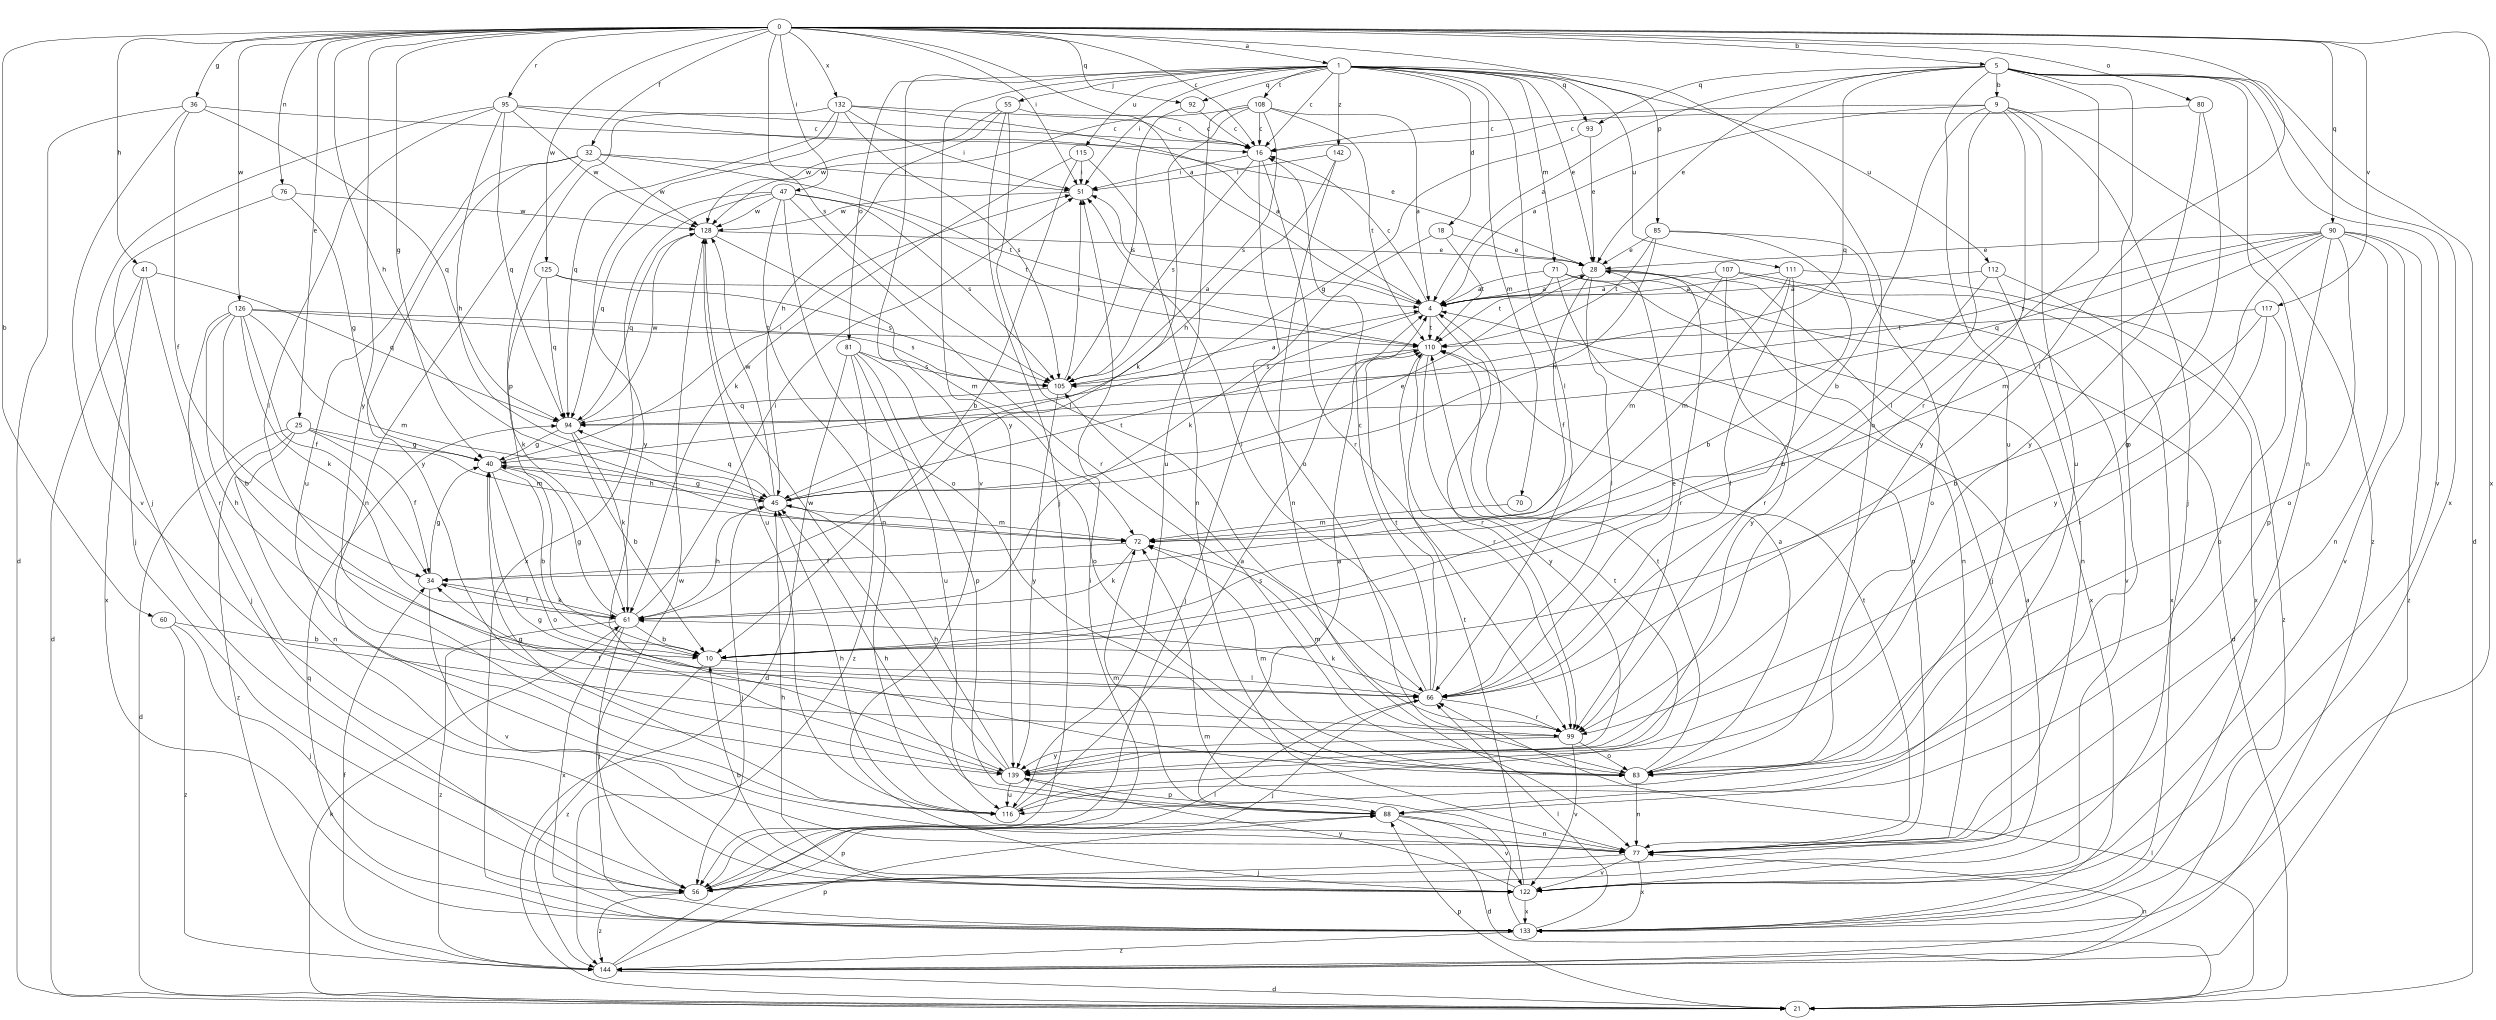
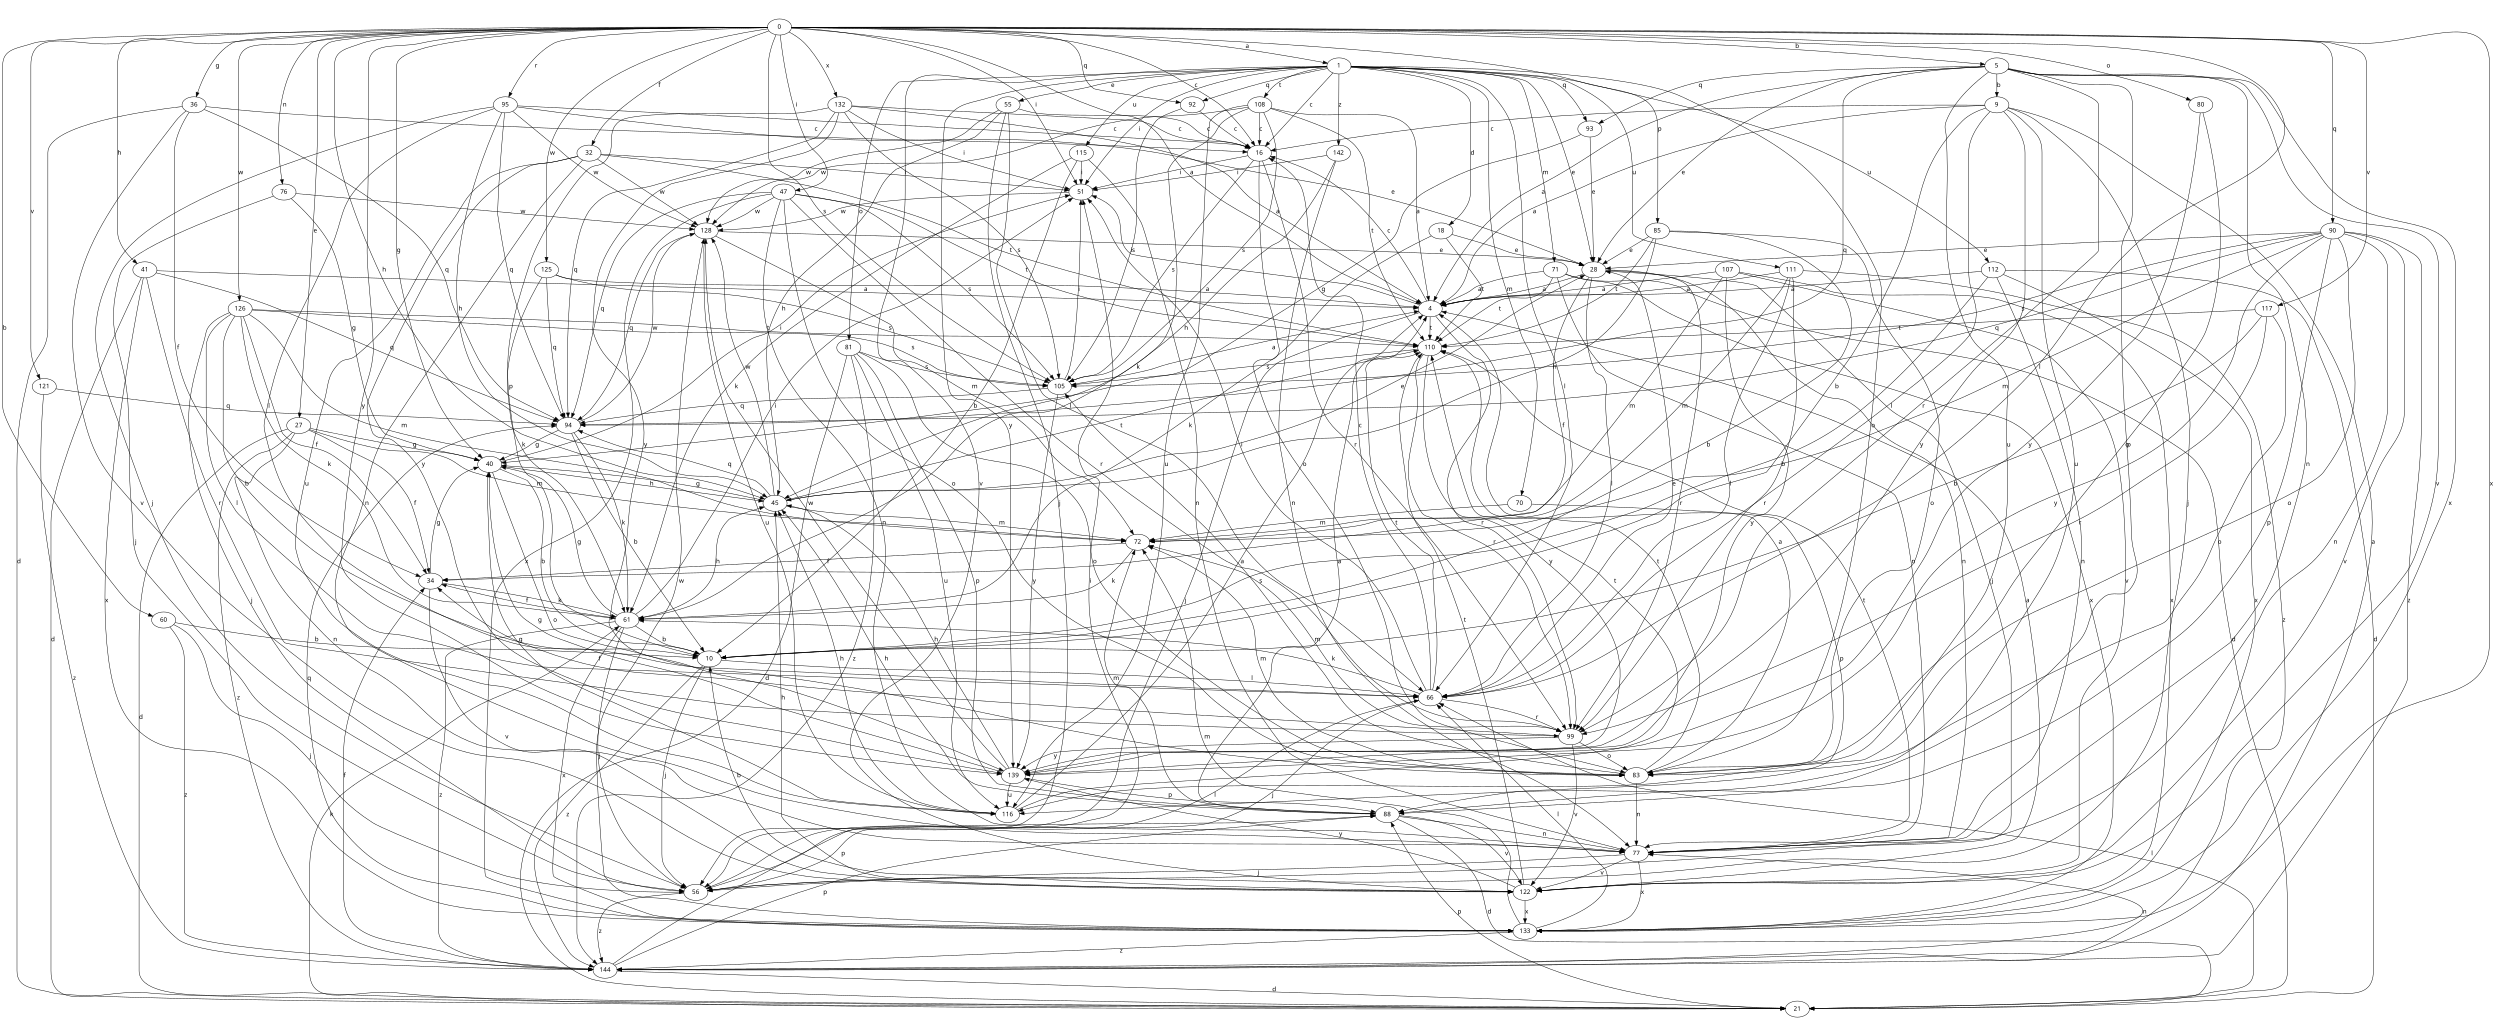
edge "1" -> "55": label "j" -> "e"
edge "80" -> "16": removed, label "c"
edge "41" -> "4": added, label "a"
node "121": added
node "25": label "25" -> "27"
edge "126" -> "66": label "h" -> "l"
edge "9" -> "144": label "z" -> "a"
edge "5" -> "21": now "112" -> "21"
edge "45" -> "56": now "10" -> "56"
edge "70" -> "88": added, label "p"
